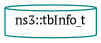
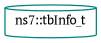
node "ns3::tbInfo_t": label "ns3::tbInfo_t" -> "ns7::tbInfo_t"
